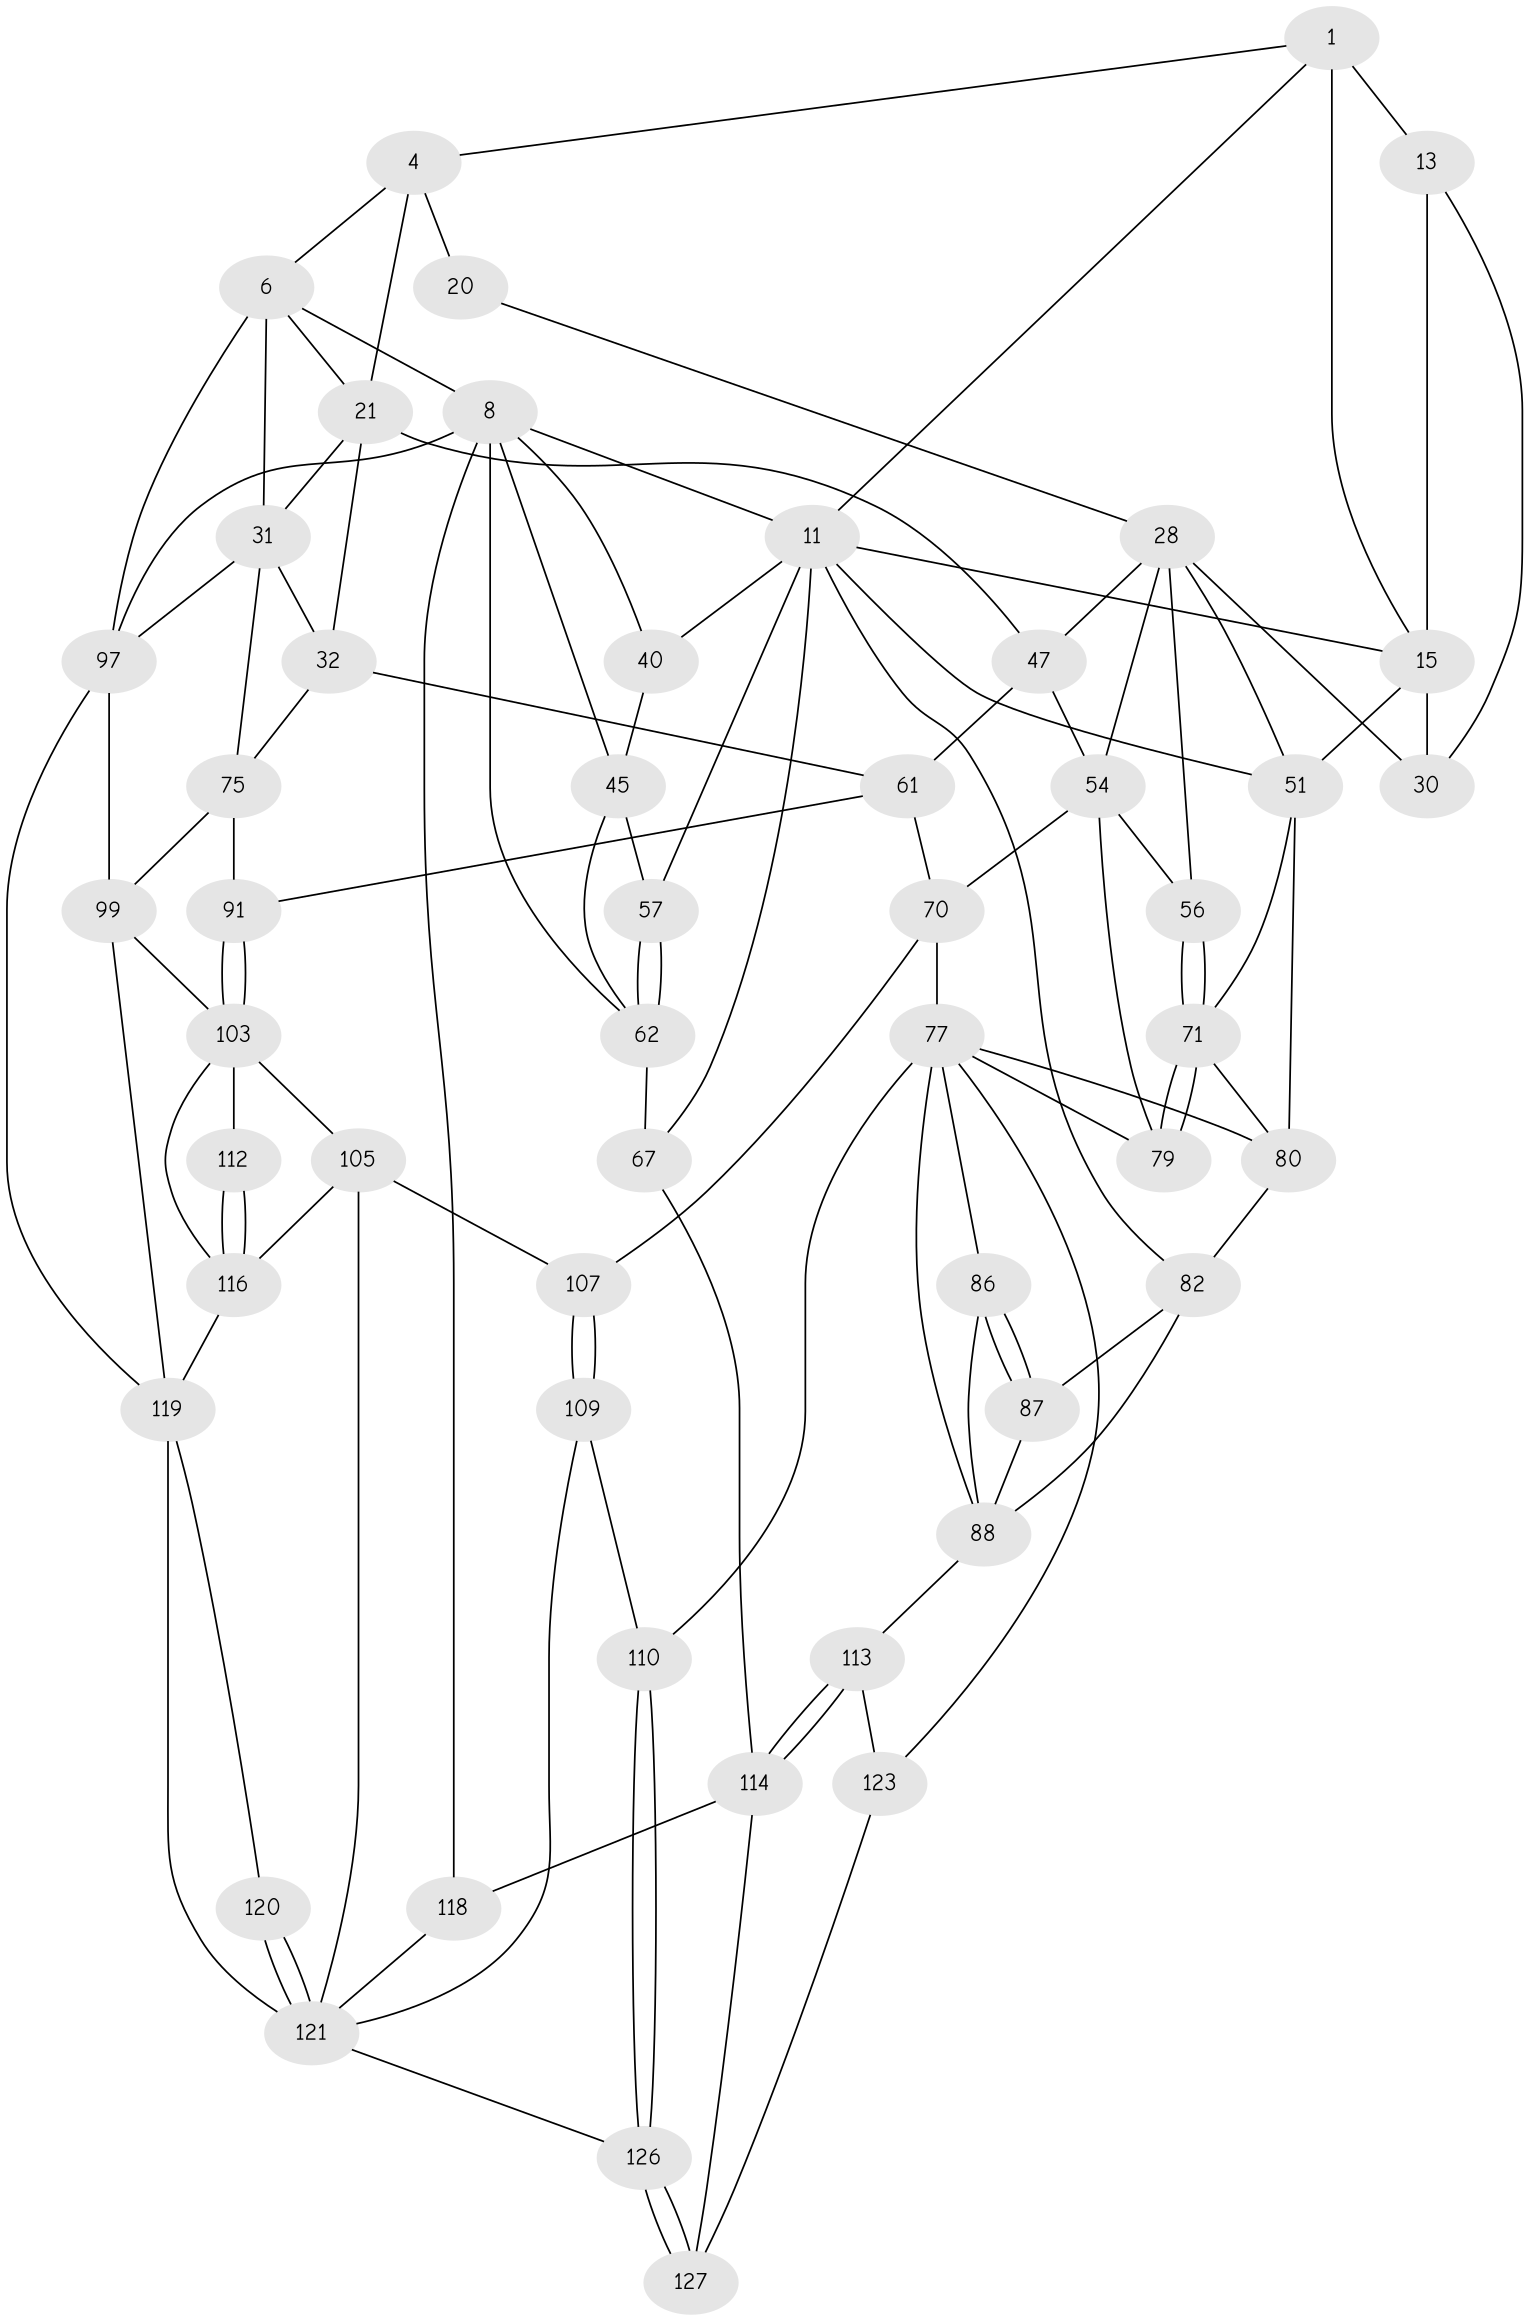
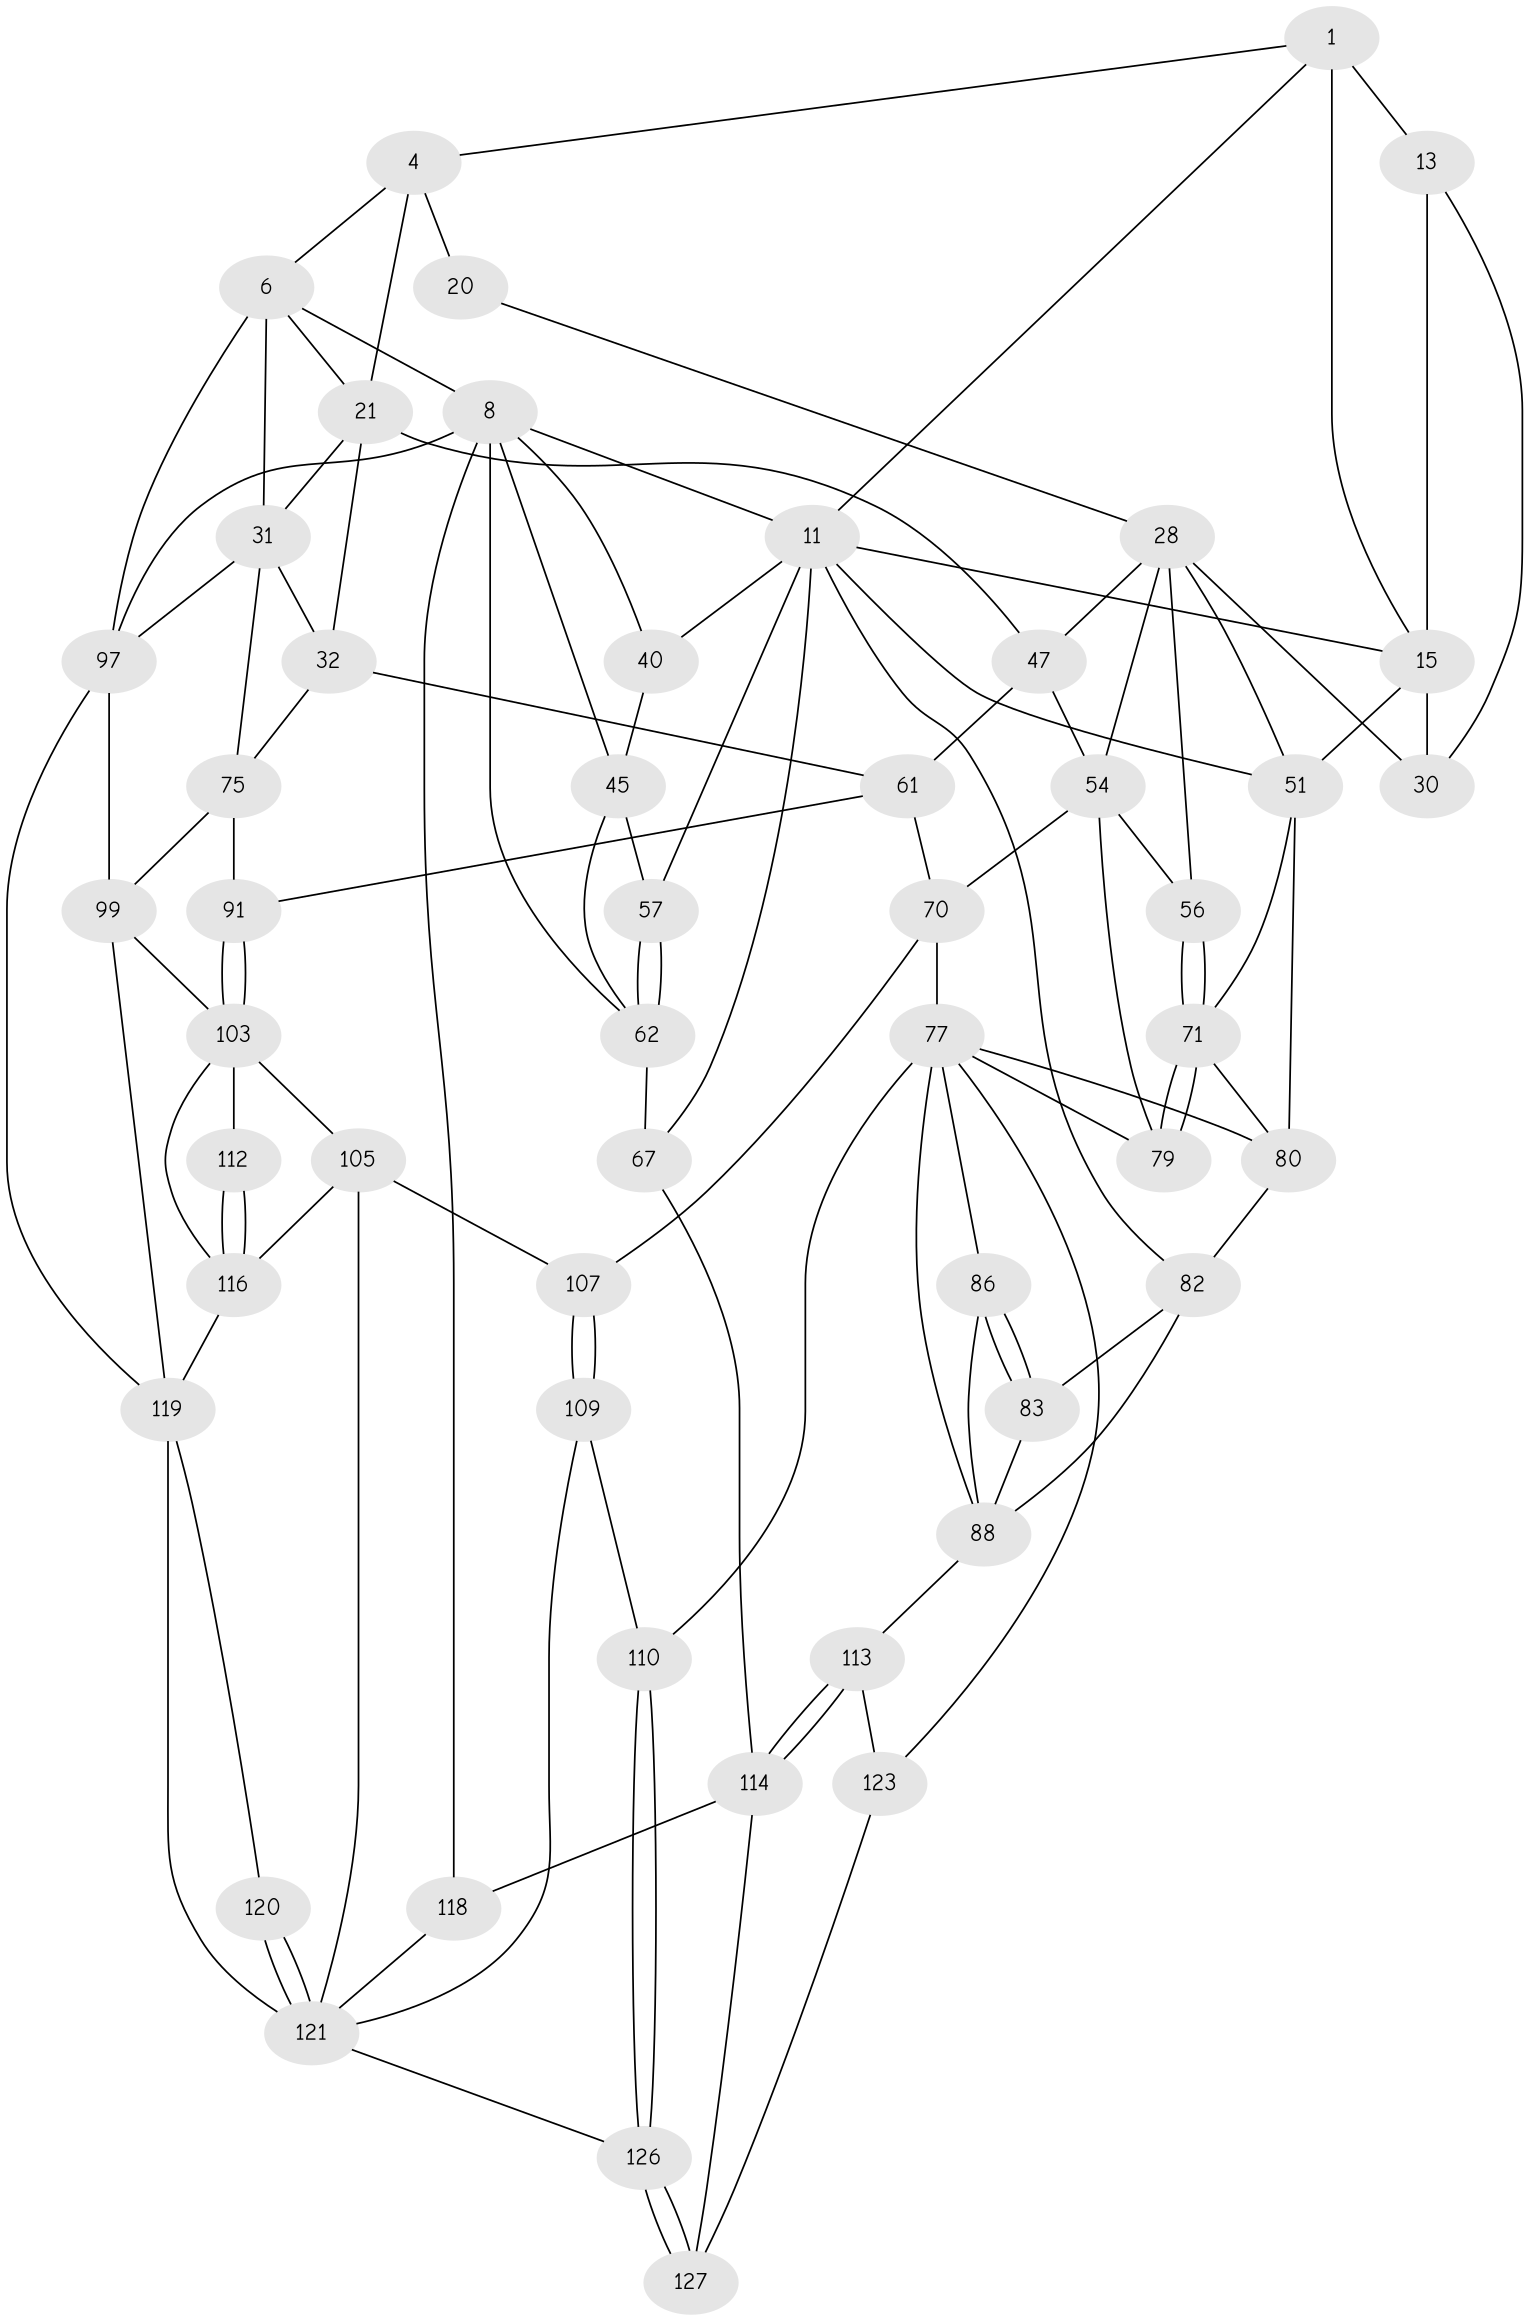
node "87": label "87" -> "83"
